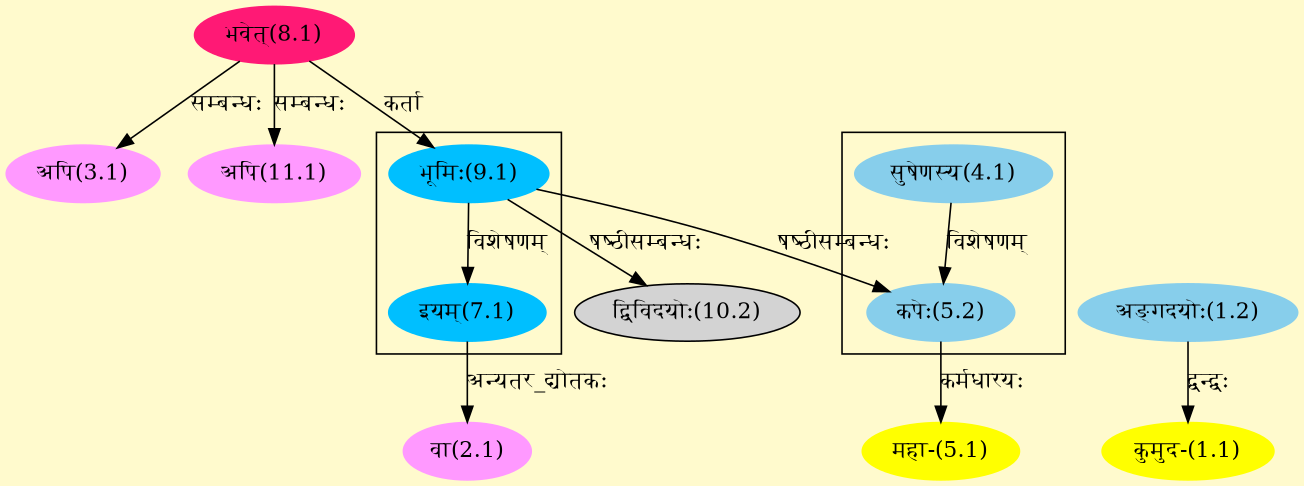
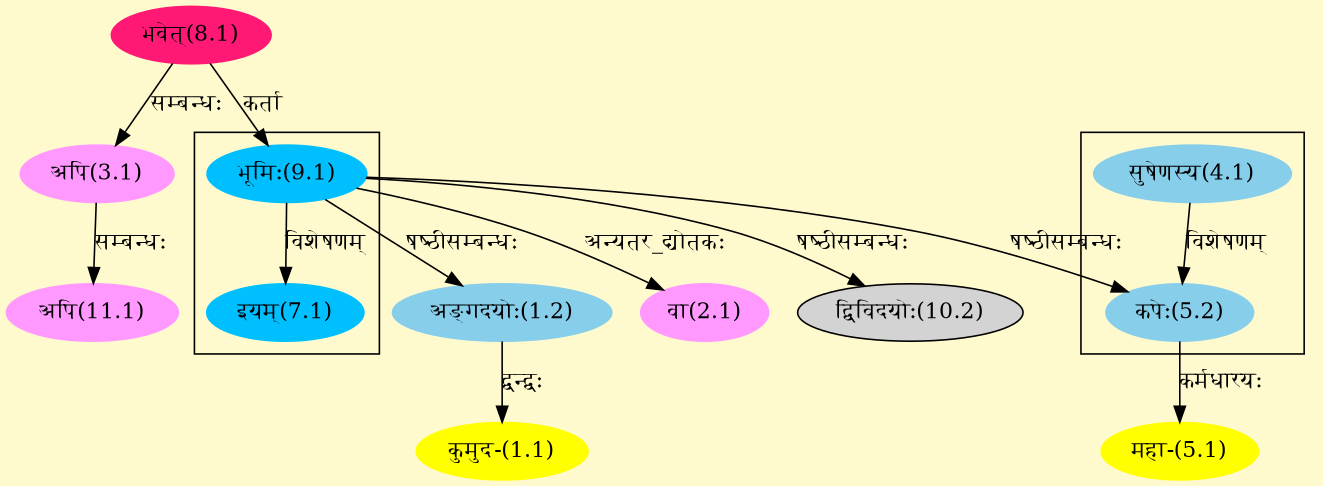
edge "भवेत्(8.1)" -> "अपि(11.1)": now "अपि(3.1)" -> "अपि(11.1)"
edge "भूमिः(9.1)" -> "अङ्गदयोः(1.2)": added, label "षष्ठीसम्बन्धः"
edge "इयम्(7.1)" -> "वा(2.1)": now "भूमिः(9.1)" -> "वा(2.1)"
